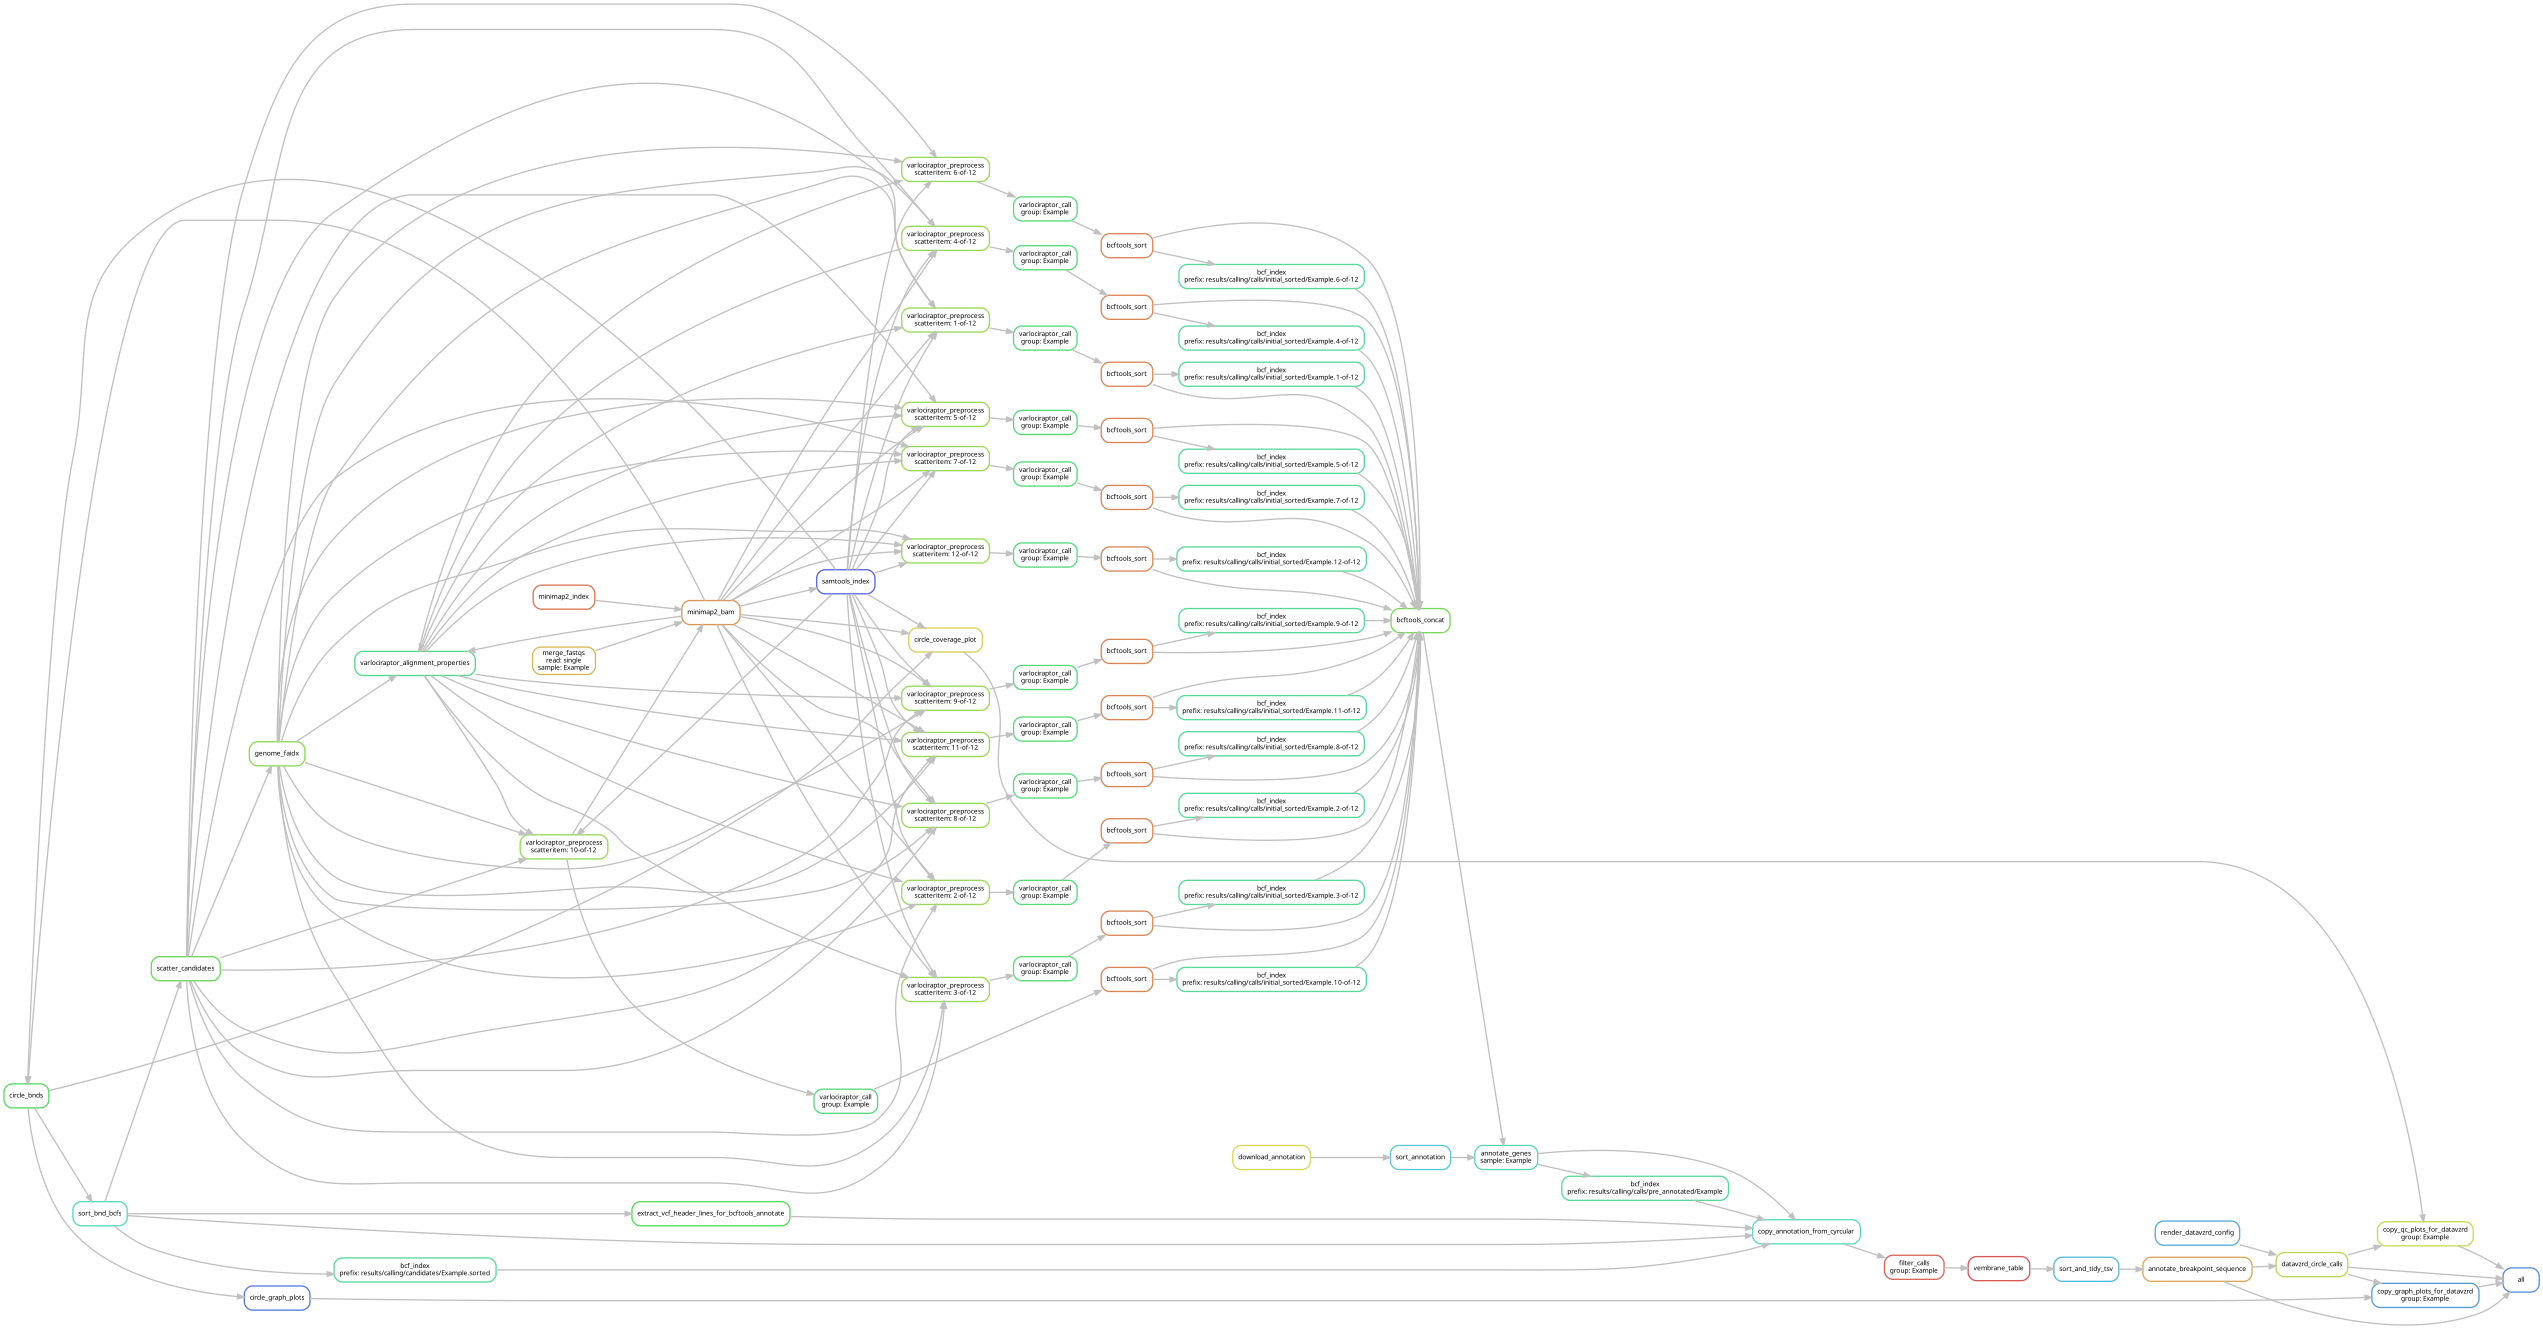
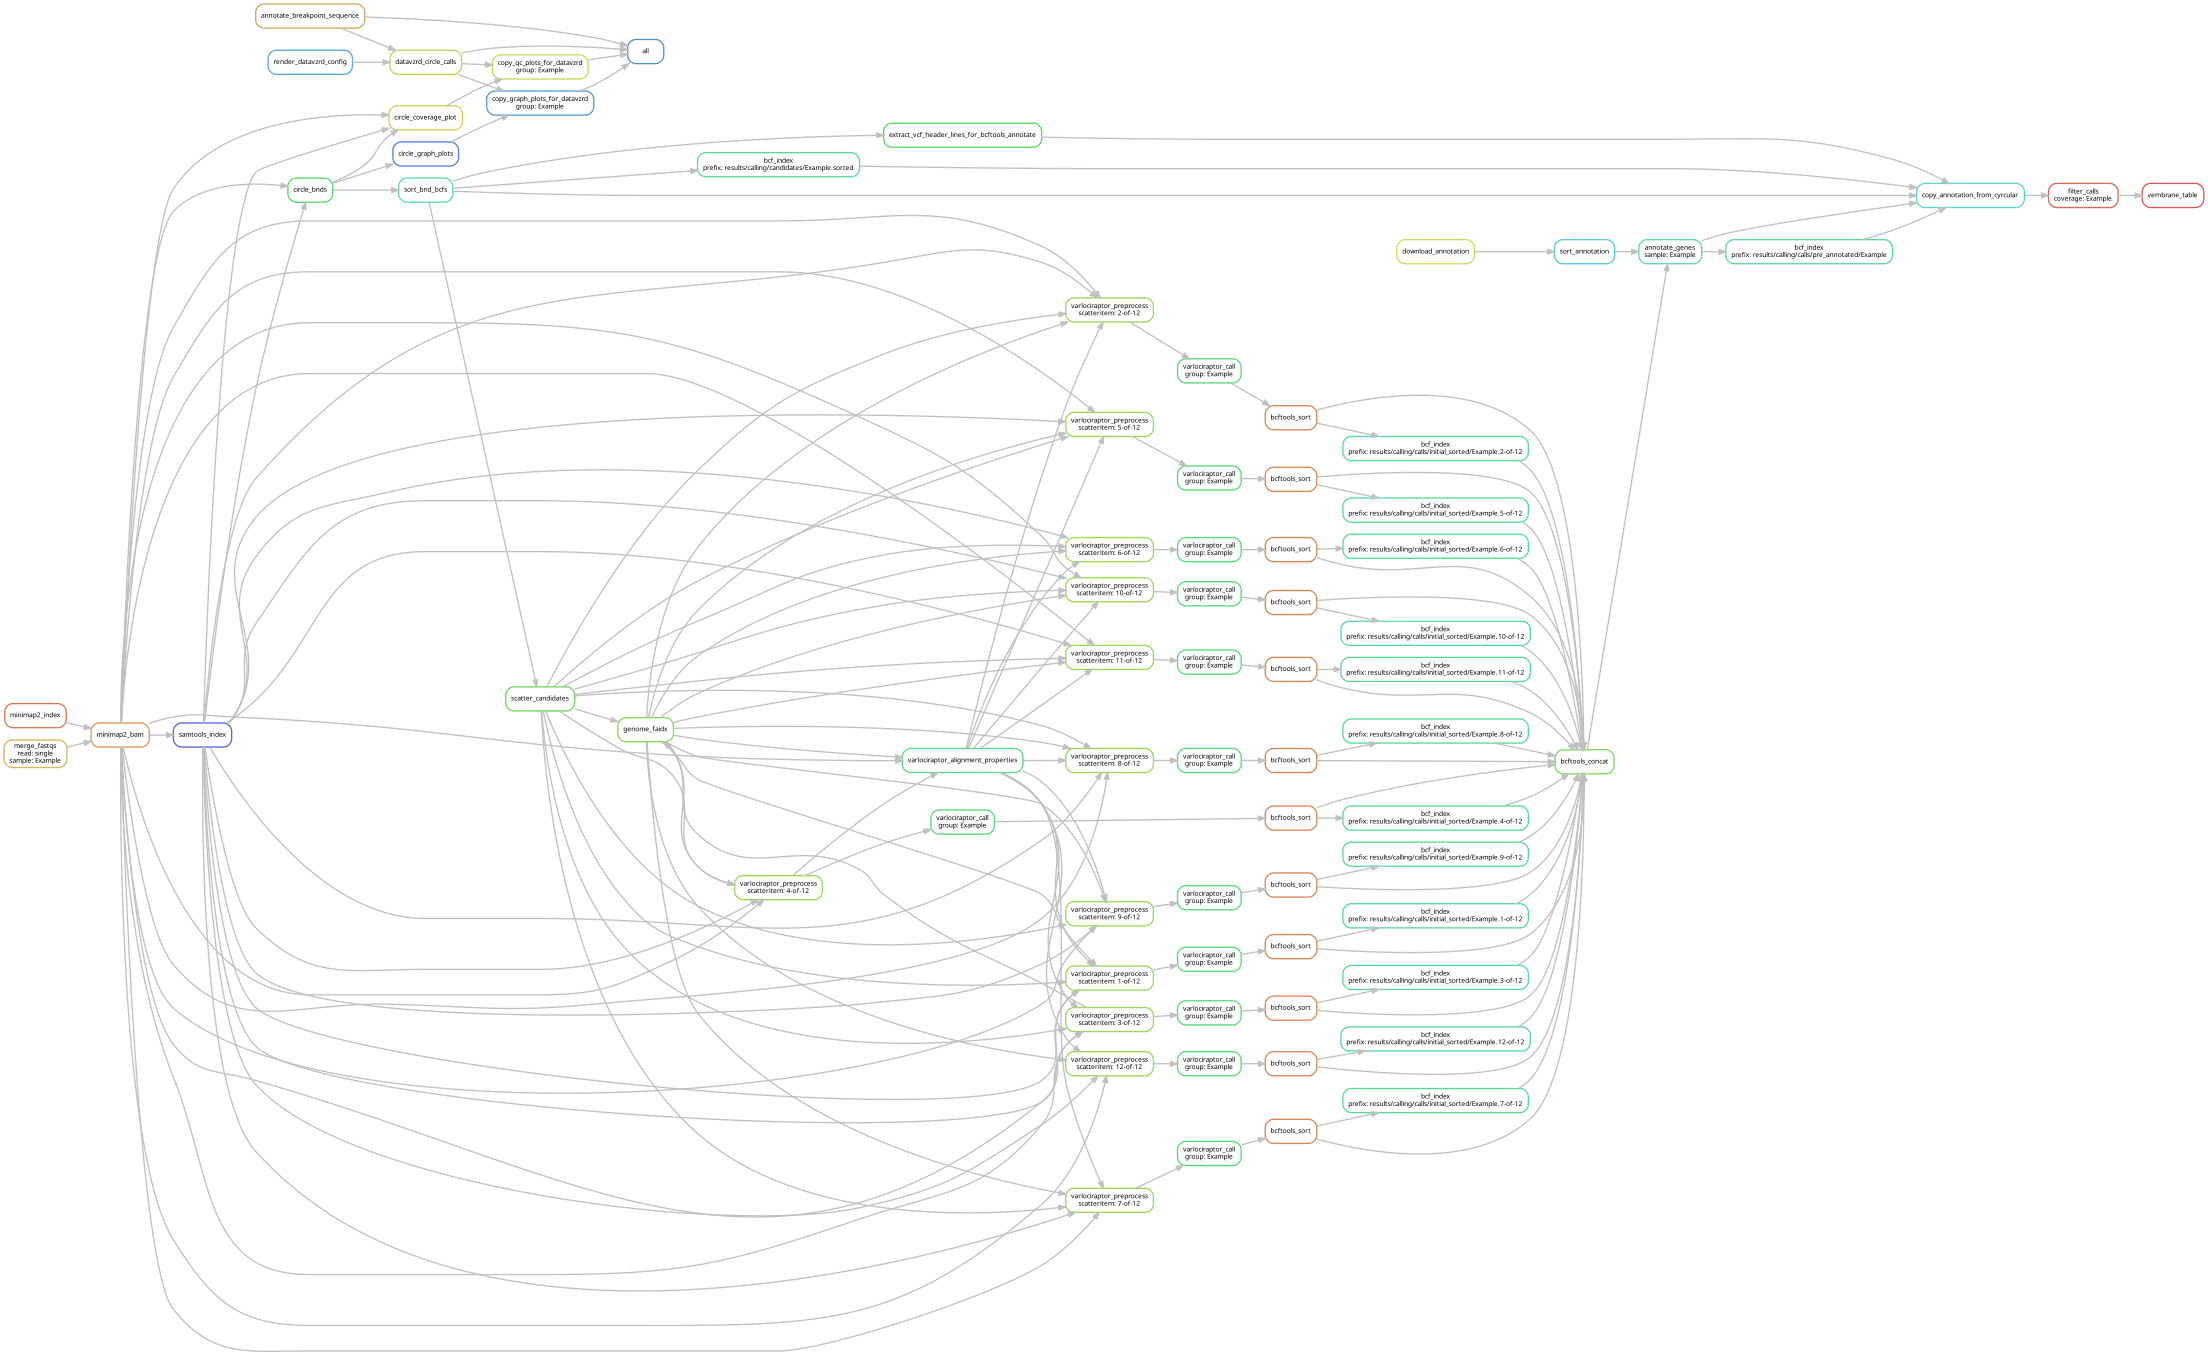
edge "varlociraptor_preprocess scatteritem: 10-of-12" -> "minimap2_bam": reversed
edge "genome_faidx" -> "varlociraptor_preprocess scatteritem: 3-of-12": reversed
node "filter_calls group: Example": label "filter_calls group: Example" -> "filter_calls coverage: Example"
node "sort_and_tidy_tsv": removed
